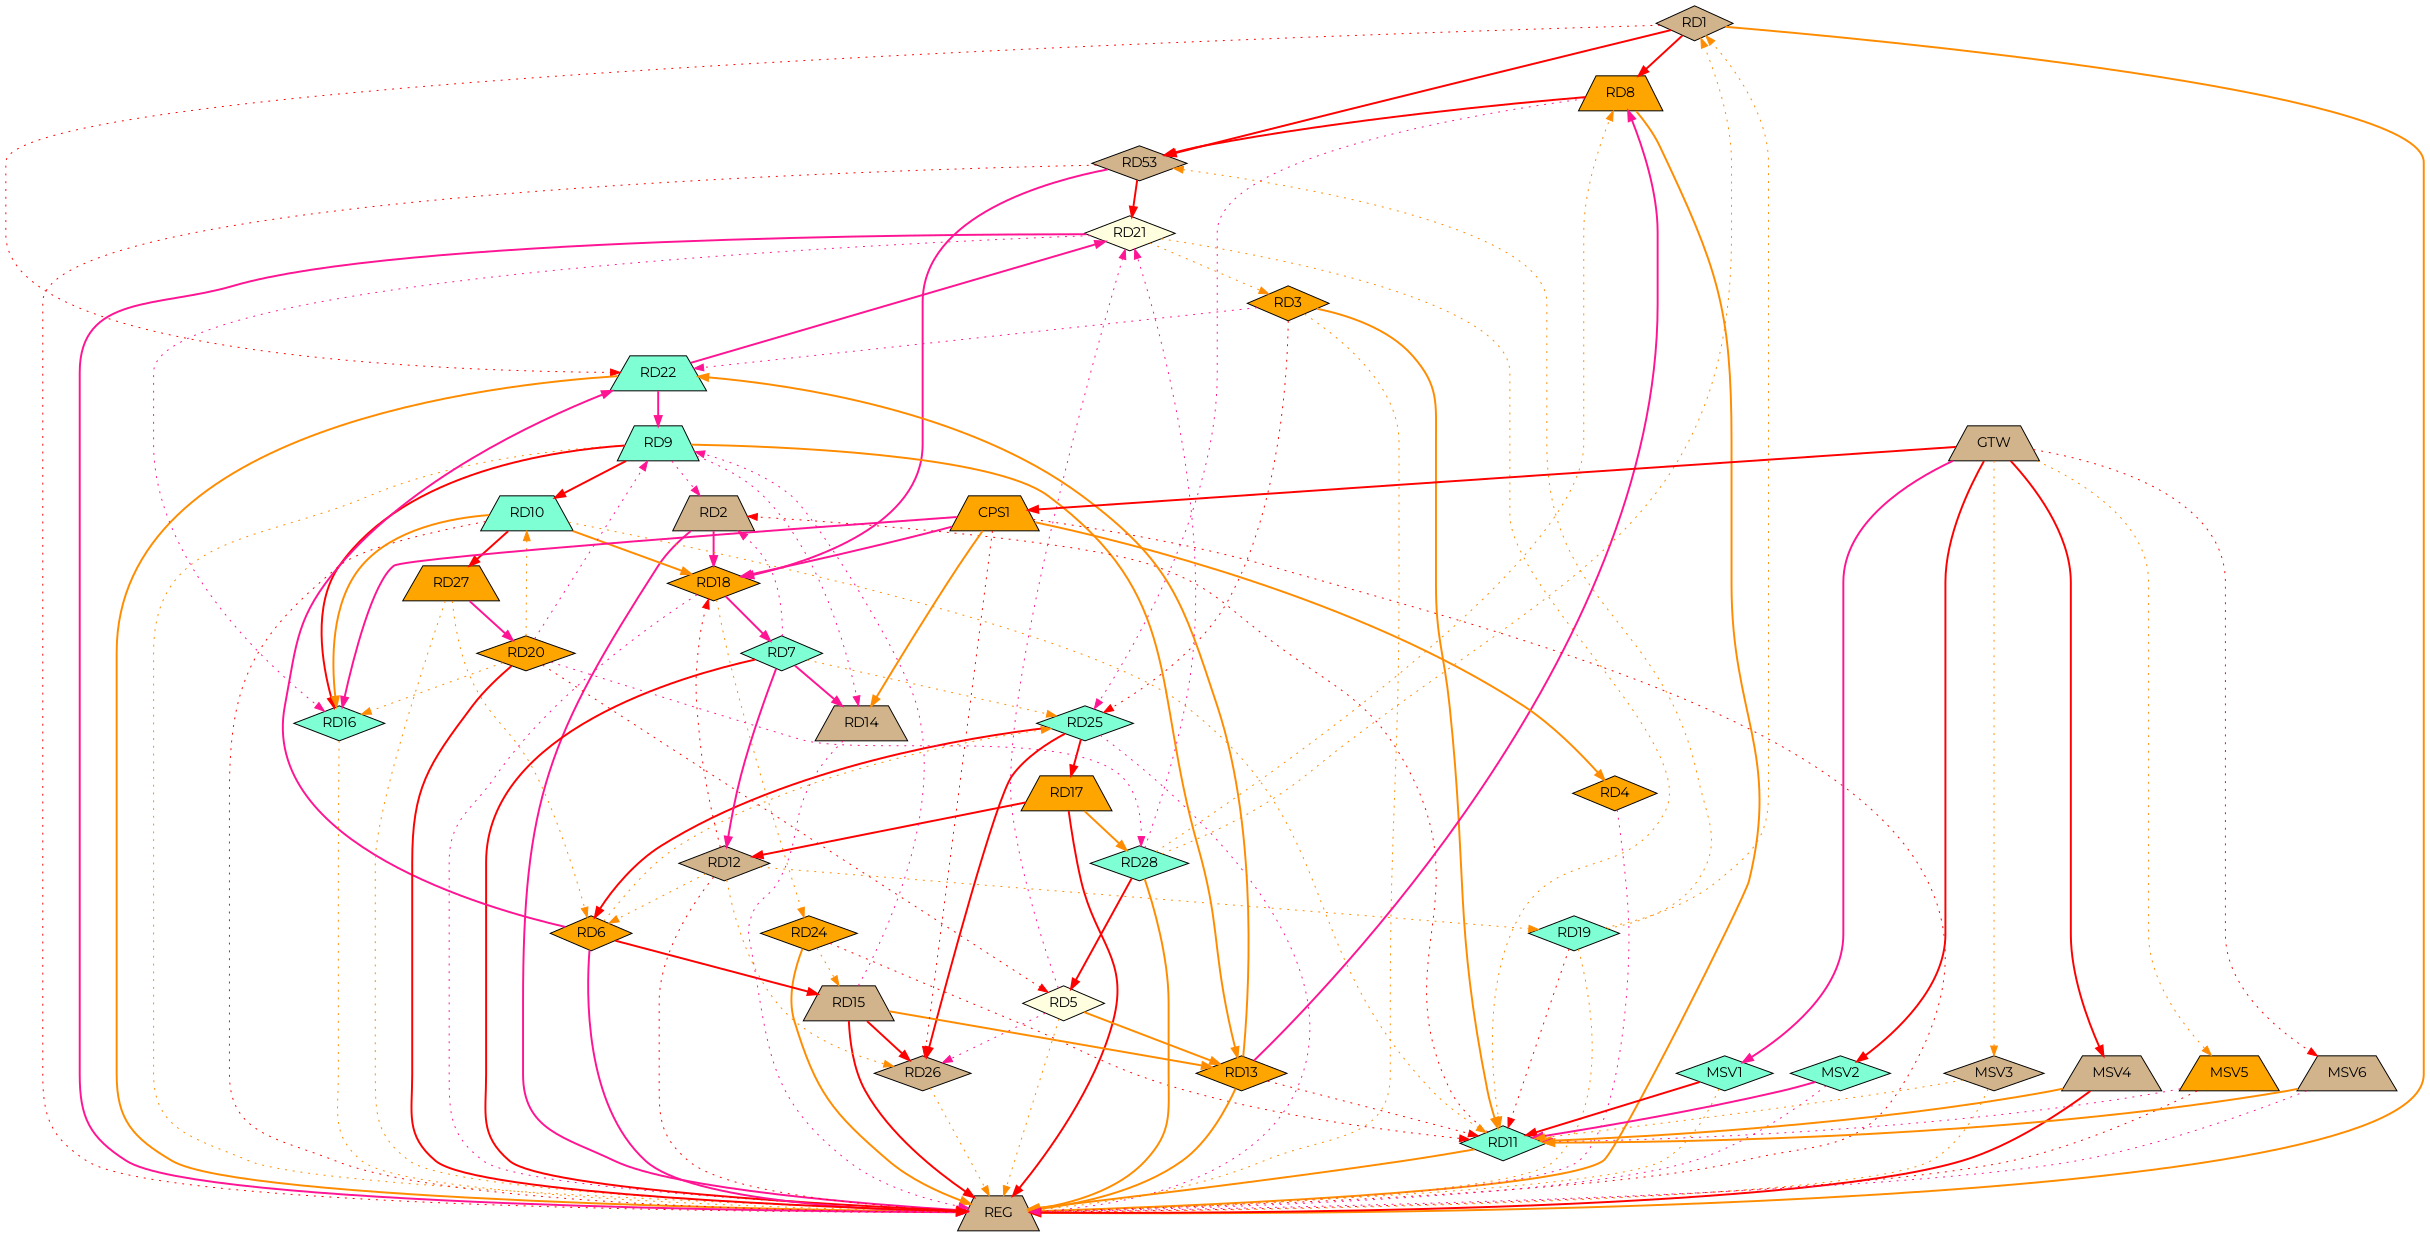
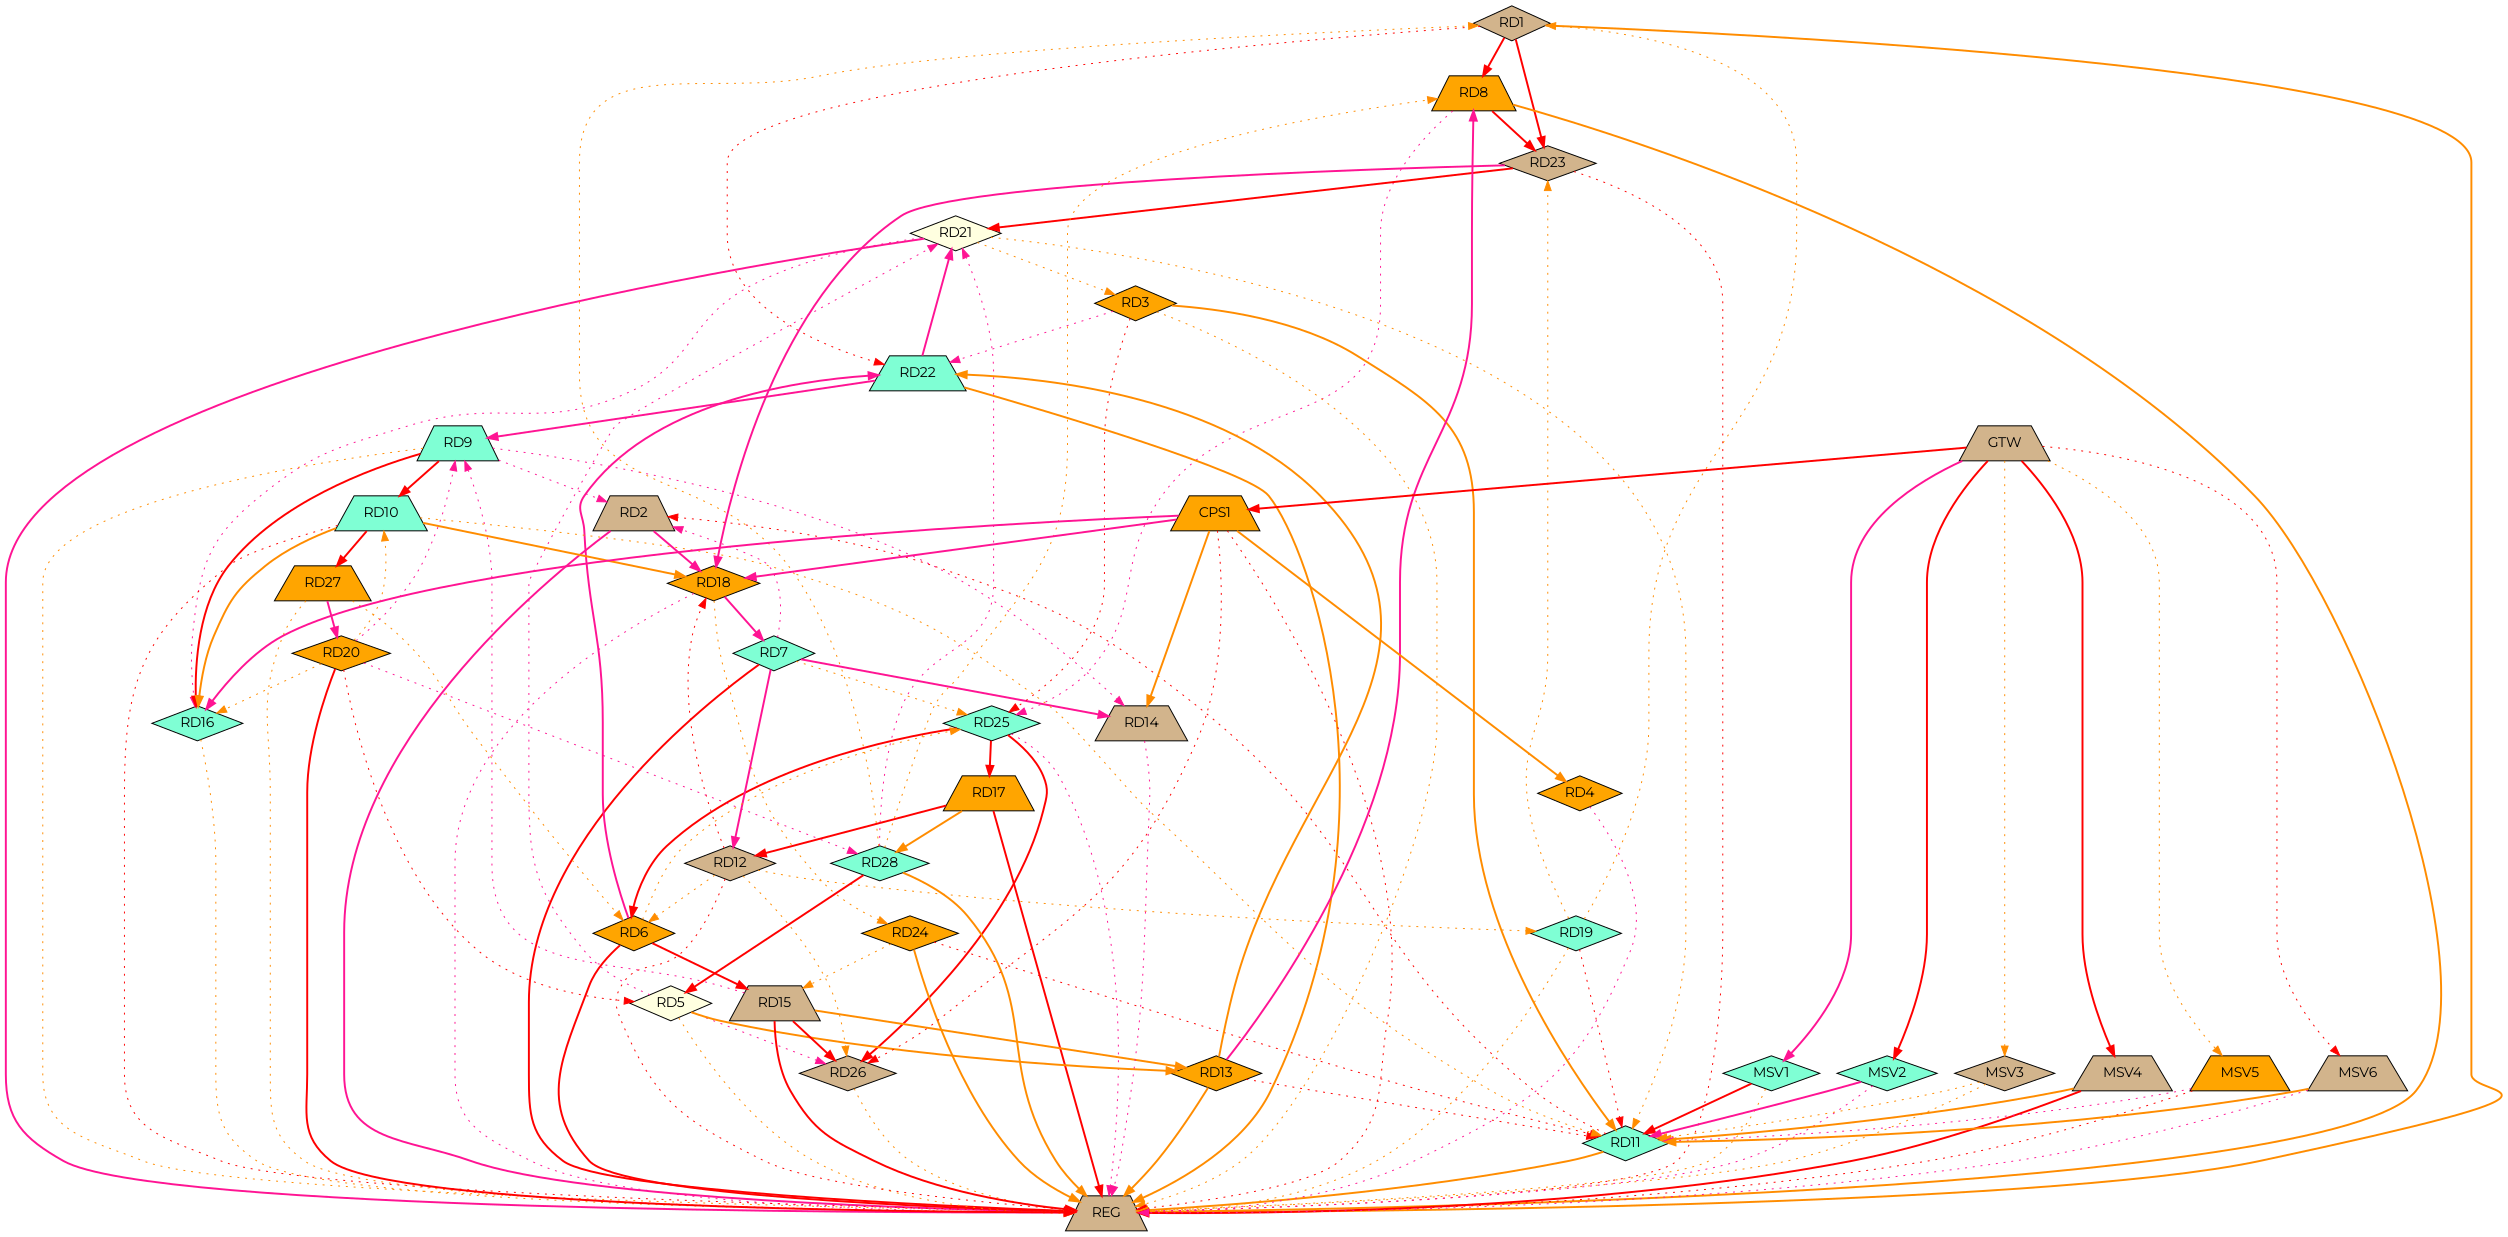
node "RD53": label "RD53" -> "RD23"
edge "RD9" -> "RD13": removed
edge "RD6" -> "REG": color deeppink -> red
